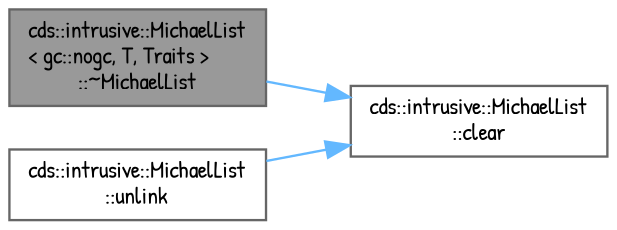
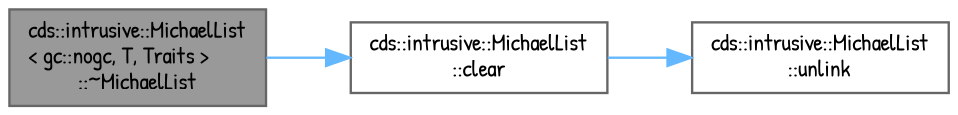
edge "cds::intrusive::MichaelList ::unlink" -> "cds::intrusive::MichaelList ::clear": reversed
